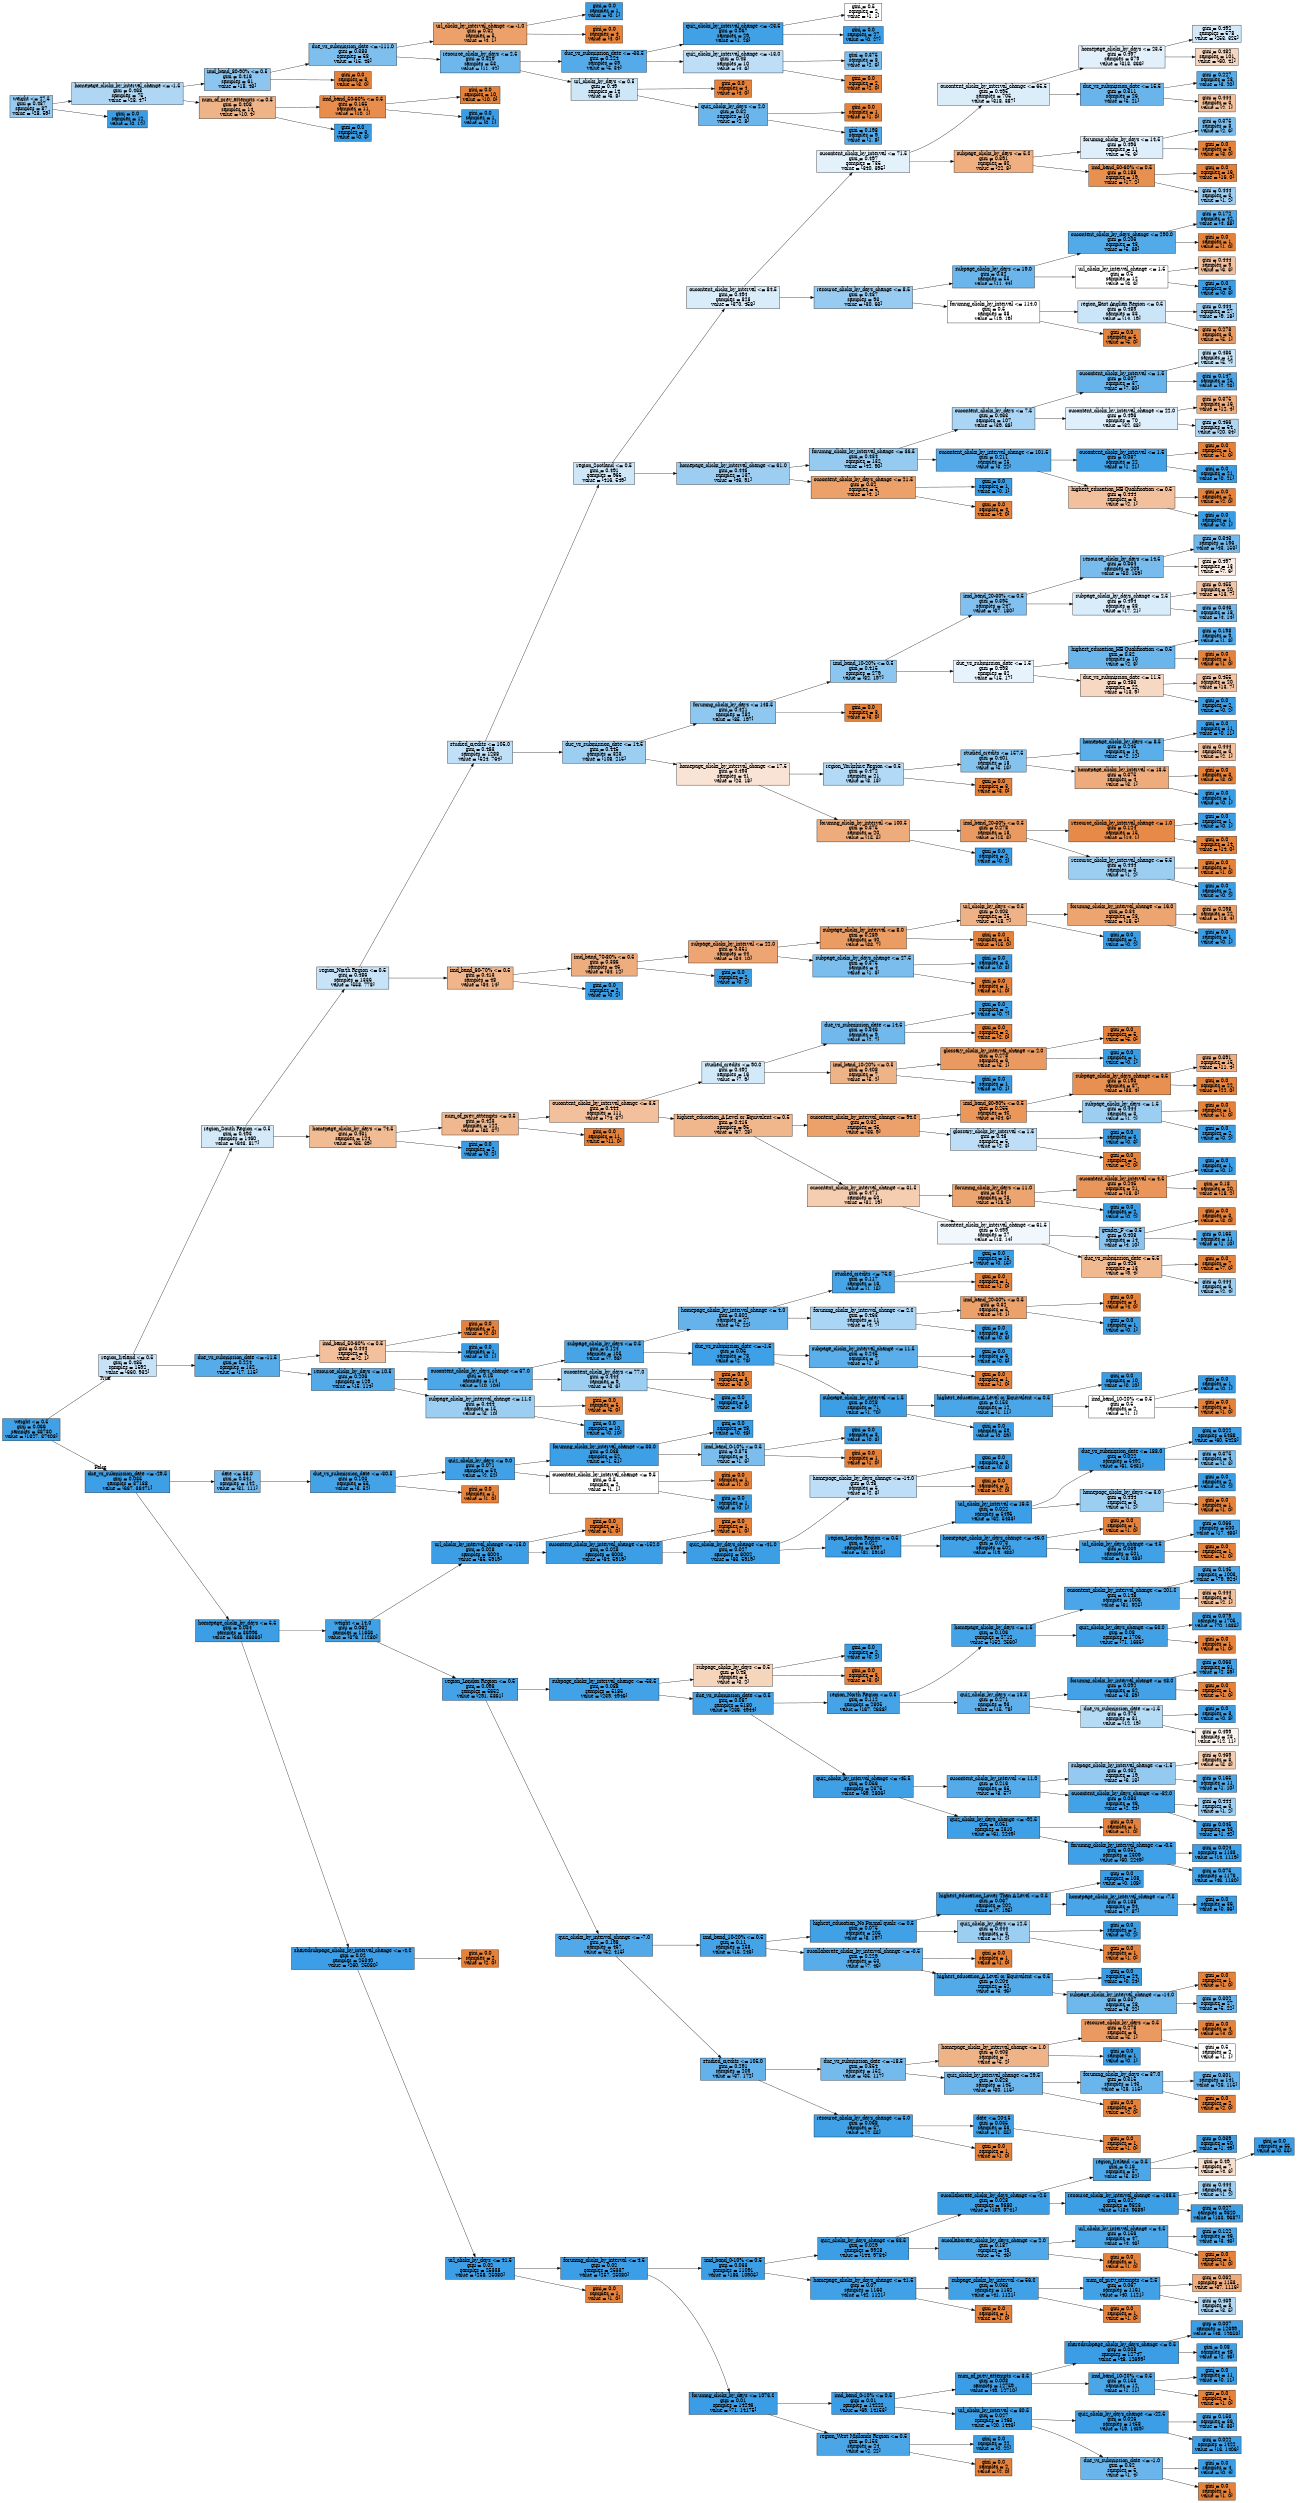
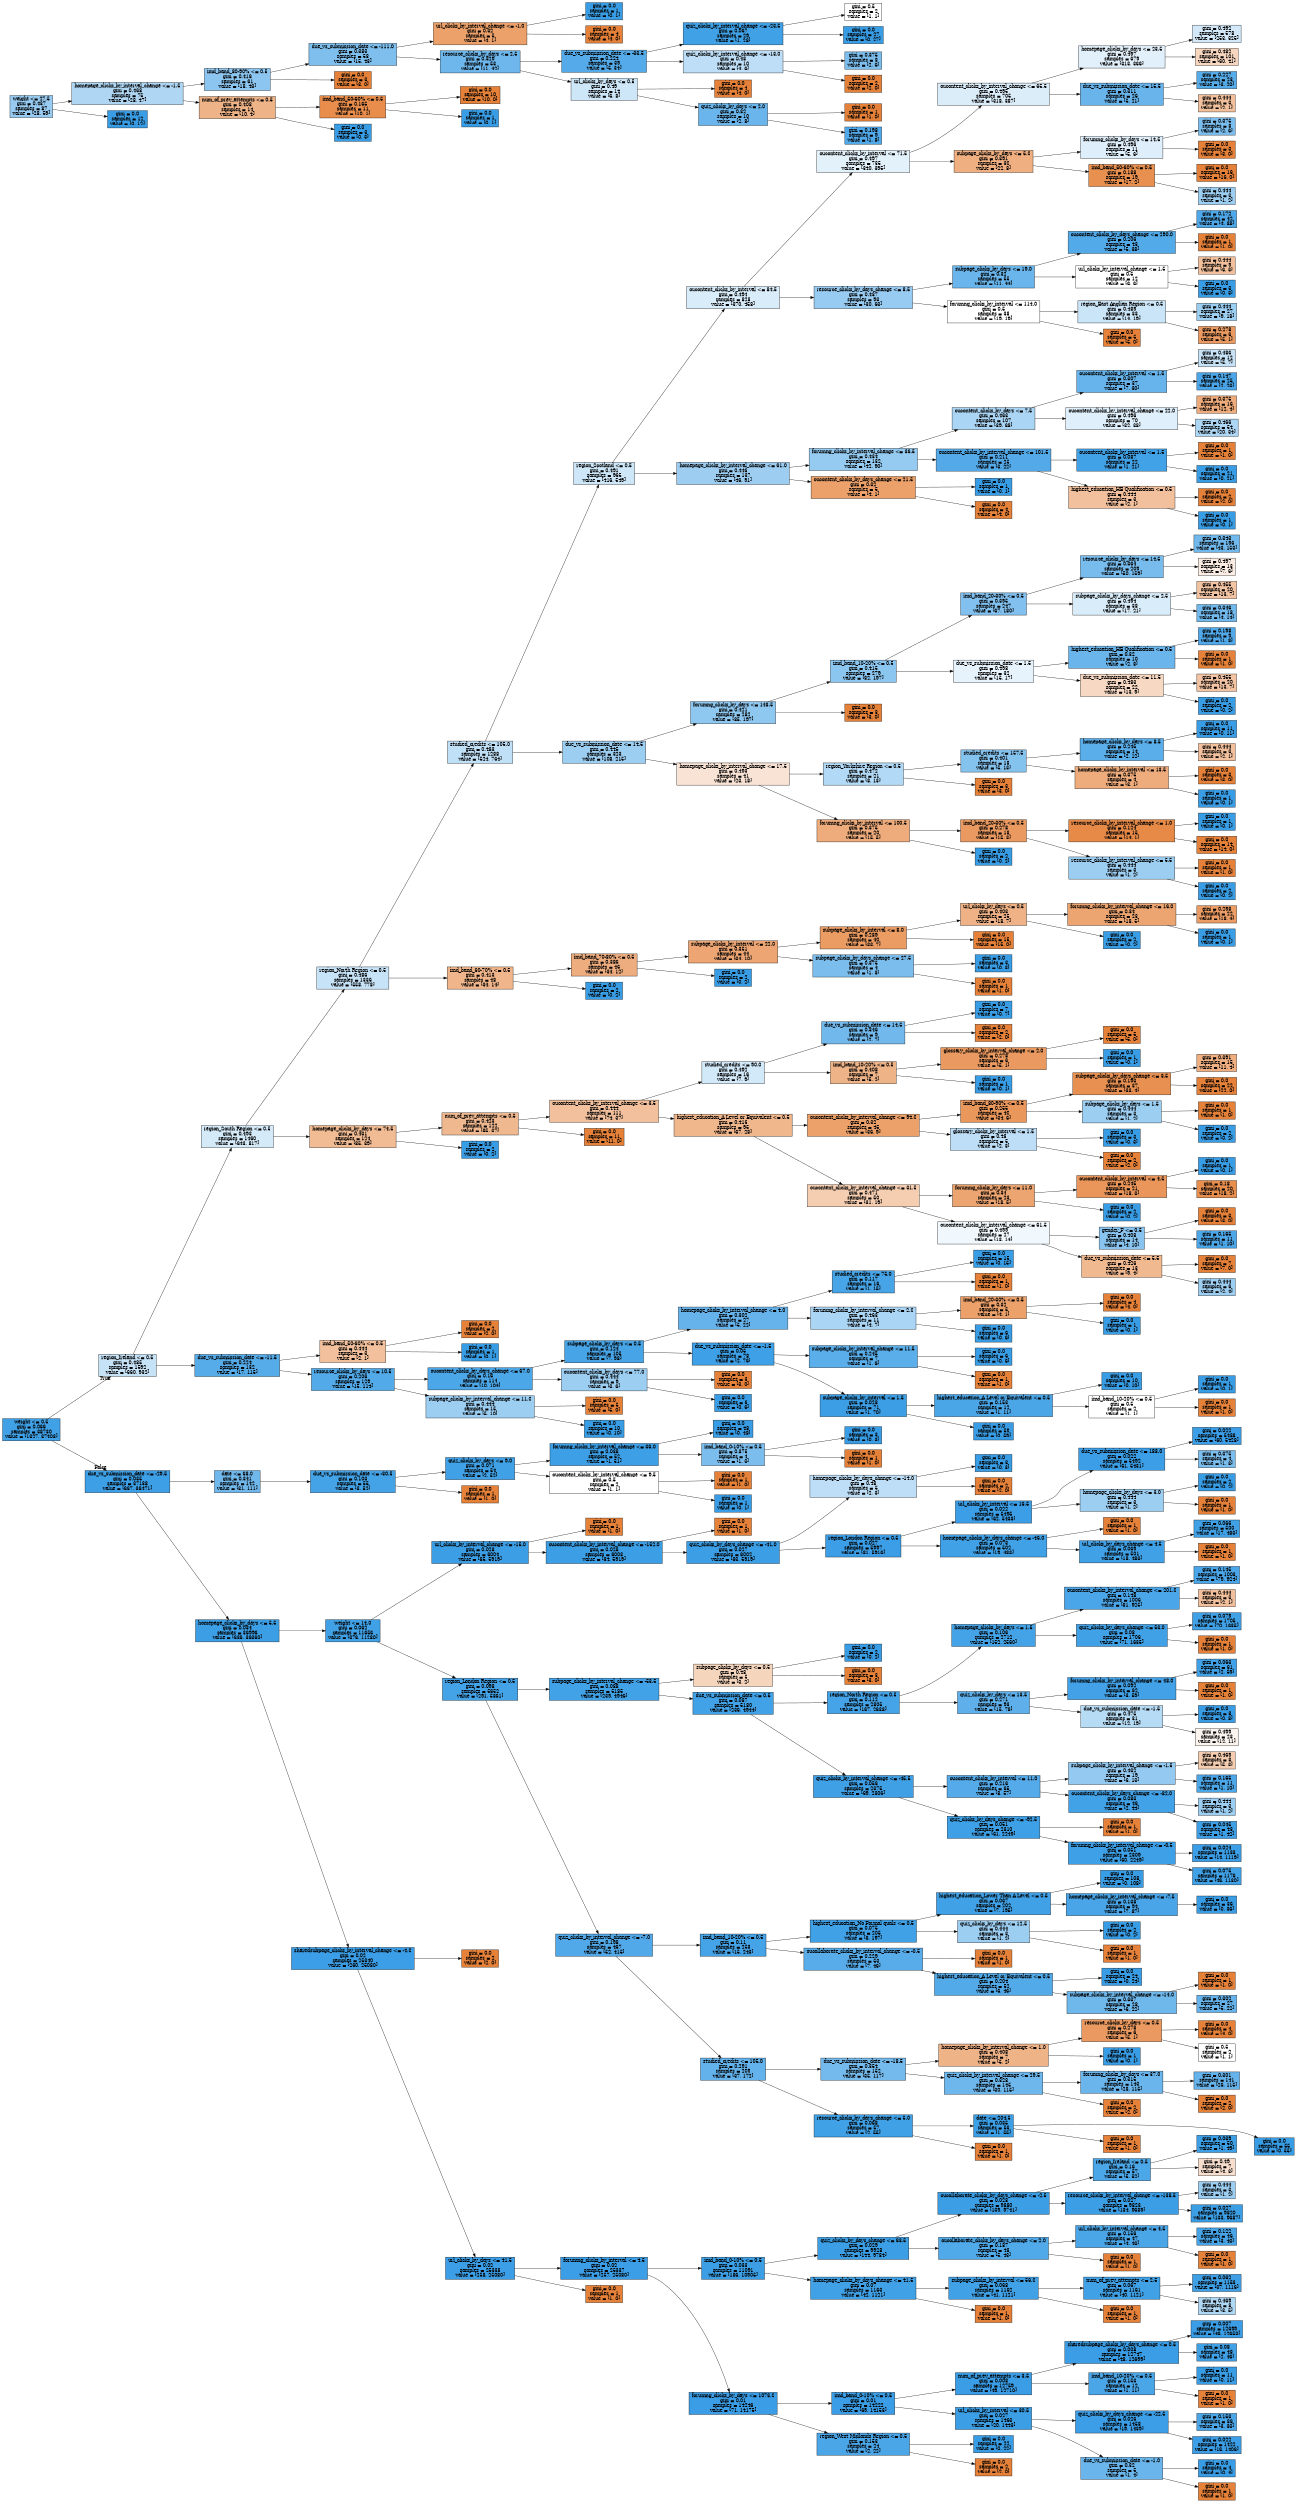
edge "gini = 0.49 samples = 7 value = [4, 3]" -> "gini = 0.0 samples = 55 value = [0, 55]": now "date <= 204.5 gini = 0.035 samples = 56 value = [1, 55]" -> "gini = 0.0 samples = 55 value = [0, 55]"
node "gini = 0.062 samples = 1153 value = [37, 1116]": fillcolor #e58139aa -> #399de5f7
